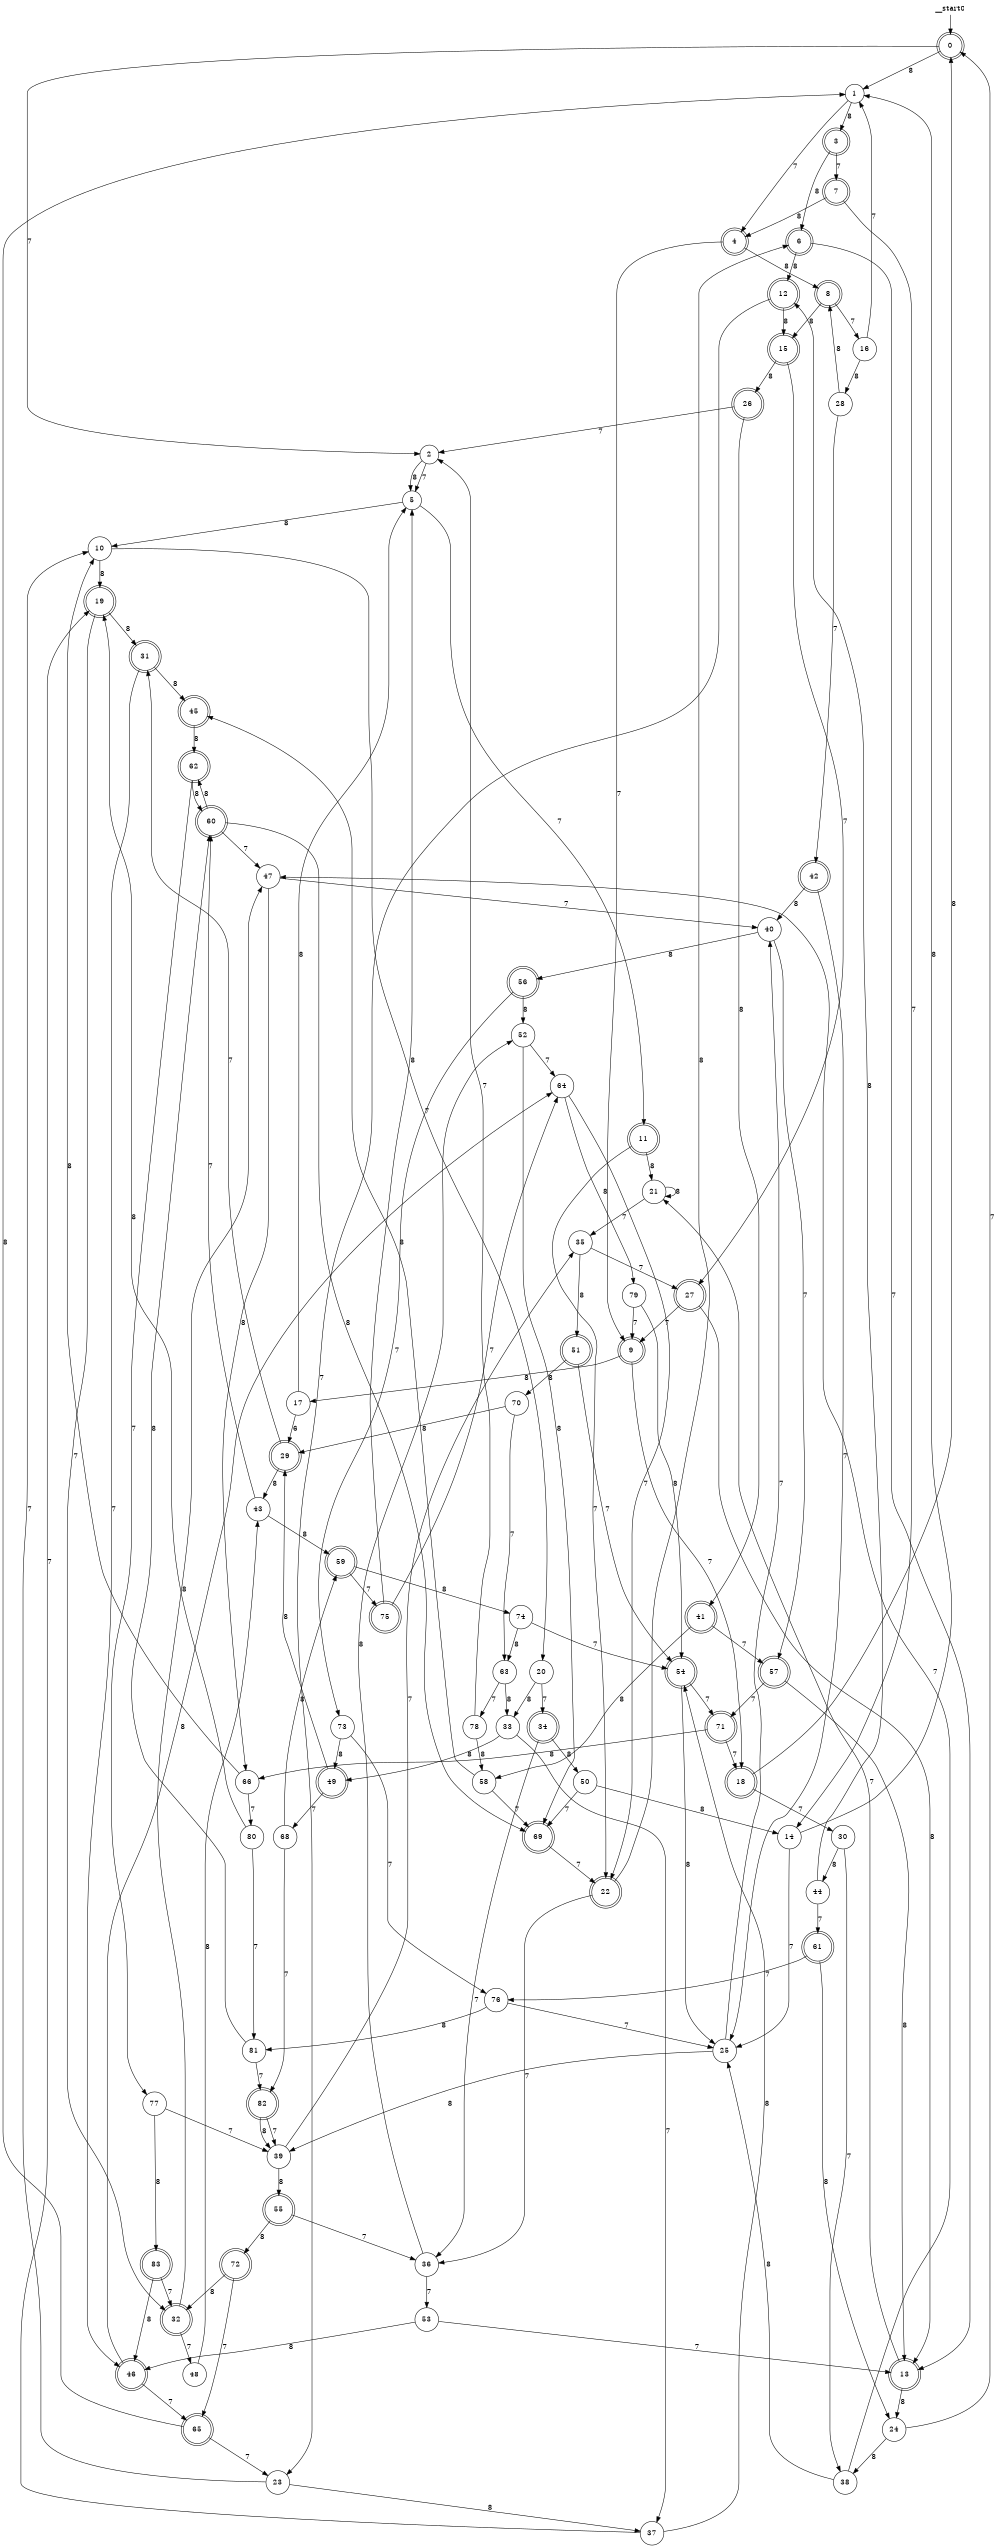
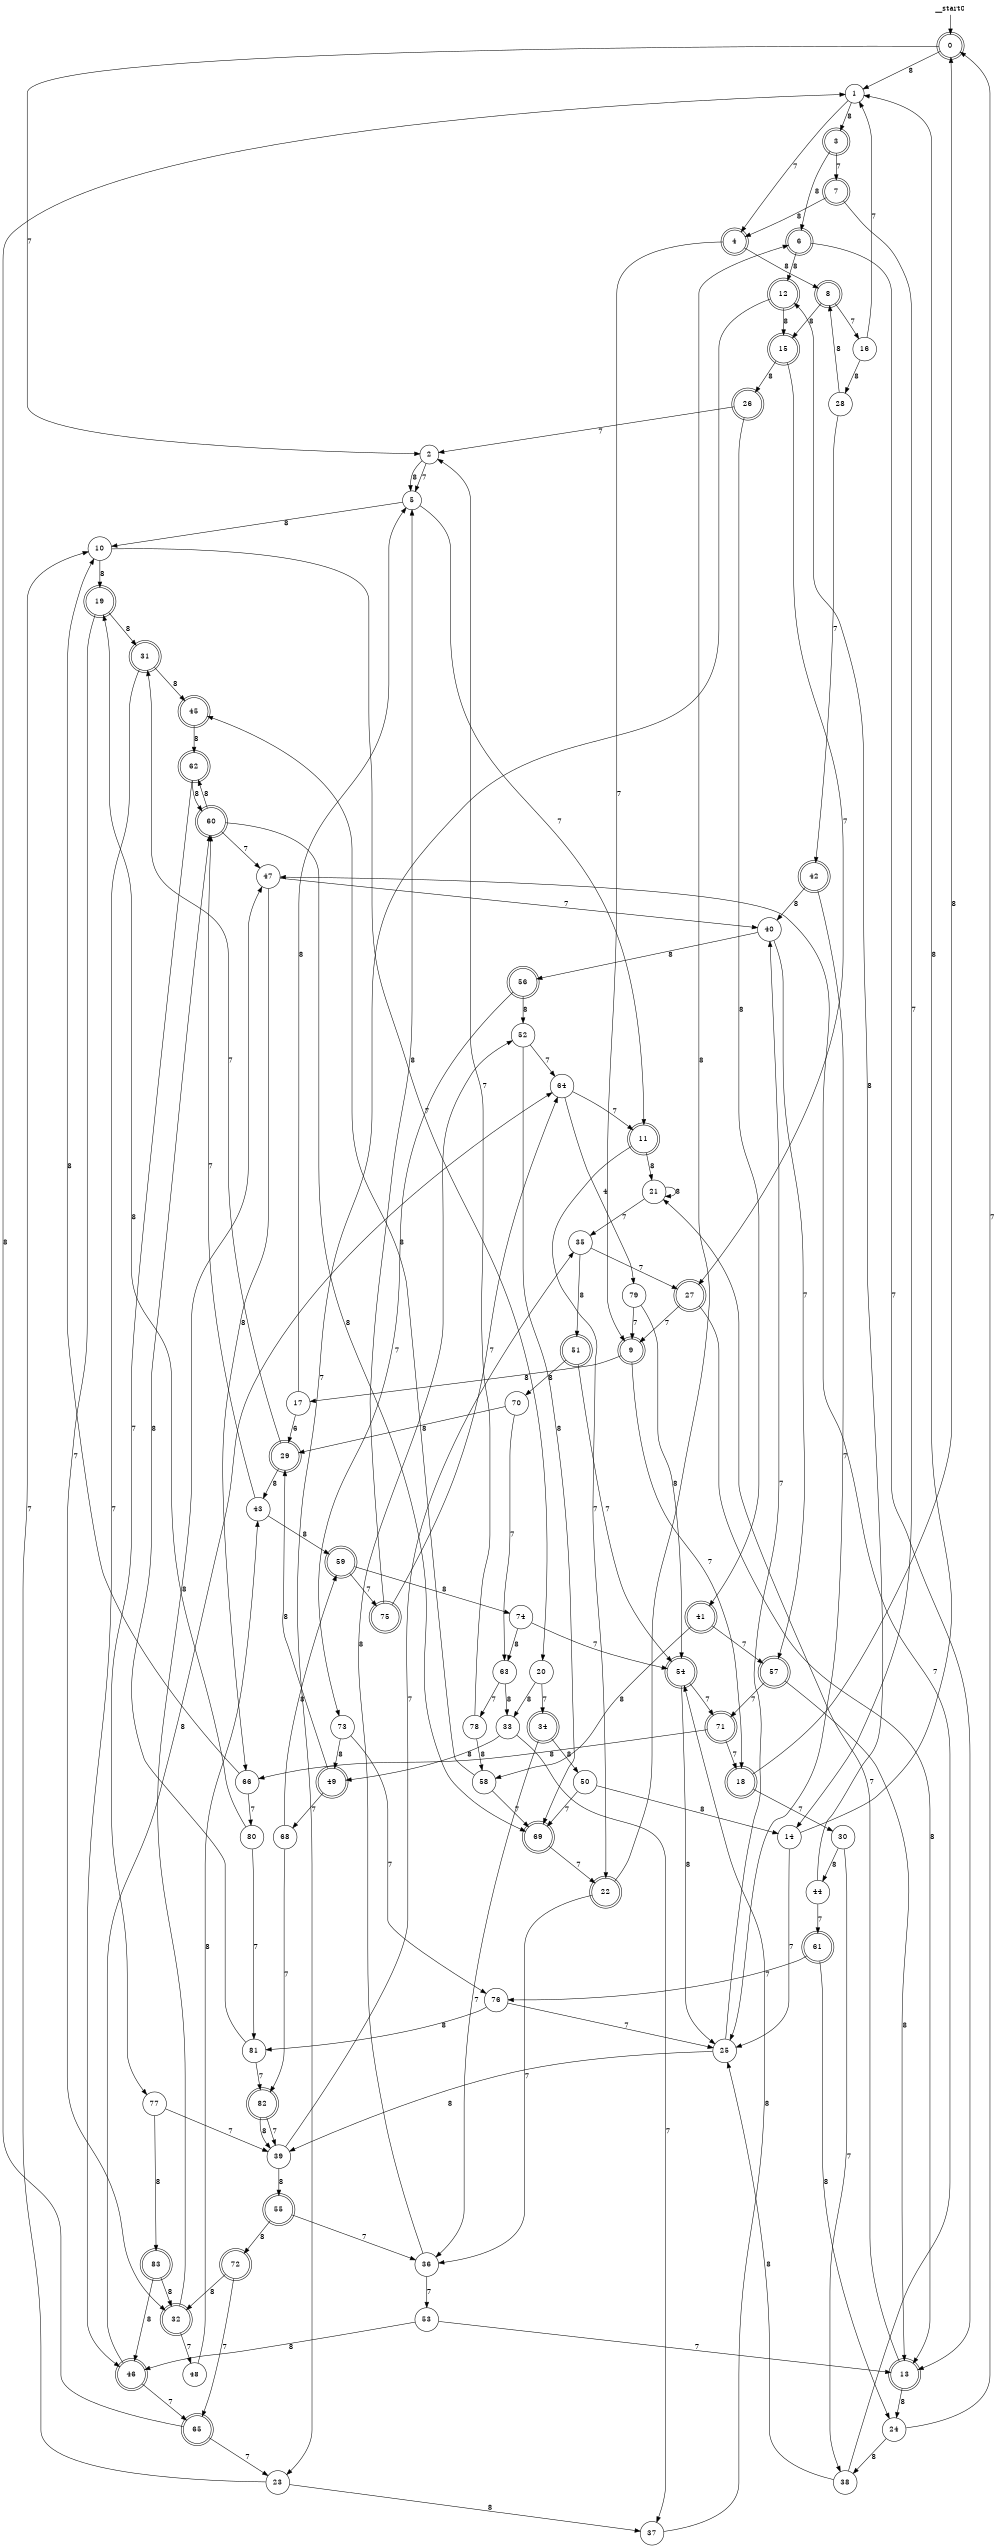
edge "64" -> "79": label "8" -> "4"
edge "64" -> "22": now "64" -> "11"
edge "37" -> "19": removed, label "7"
edge "83" -> "32": label "7" -> "8"
